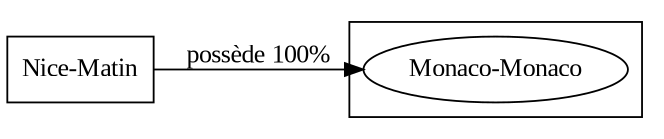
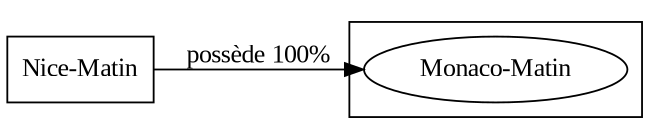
node "Monaco-Monaco": label "Monaco-Monaco" -> "Monaco-Matin"
